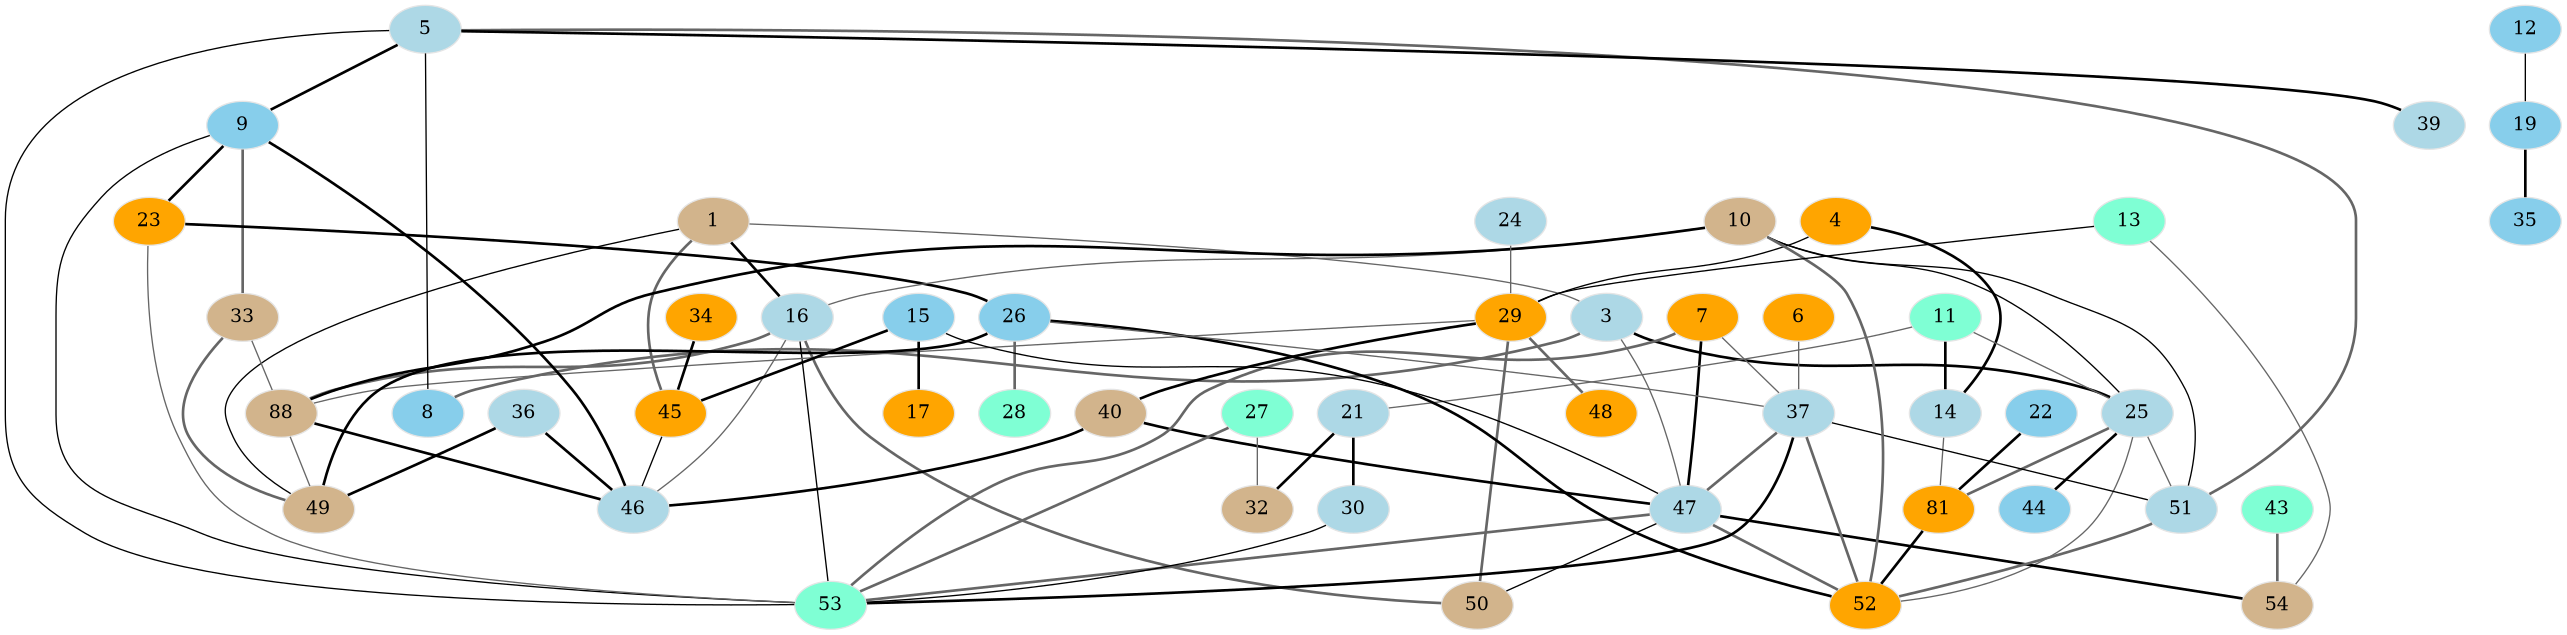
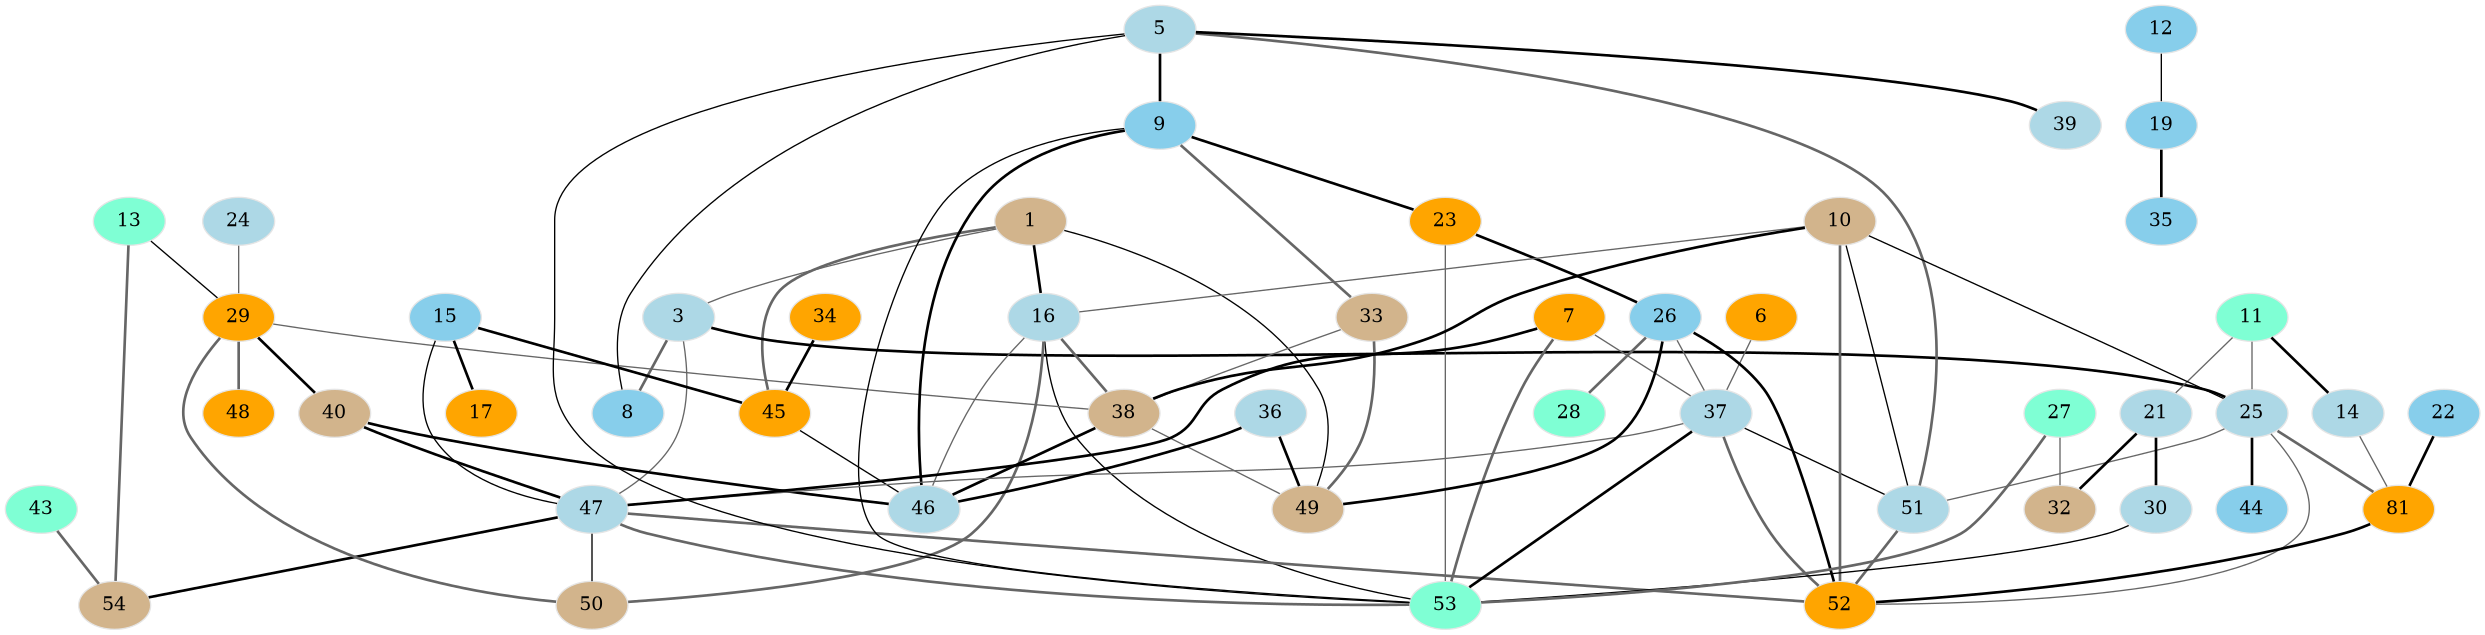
node "4": removed
edge "13" -- "54": style solid -> bold
node "88": label "88" -> "38"
edge "37" -- "47": style bold -> solid
